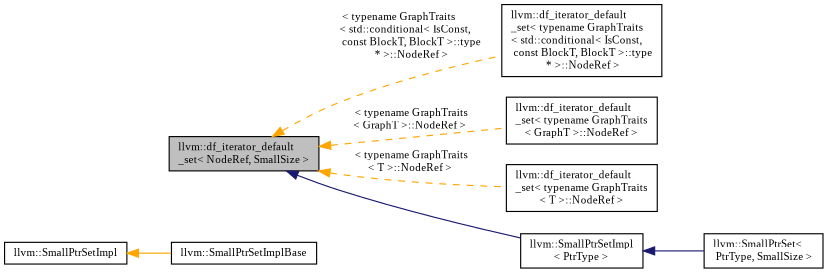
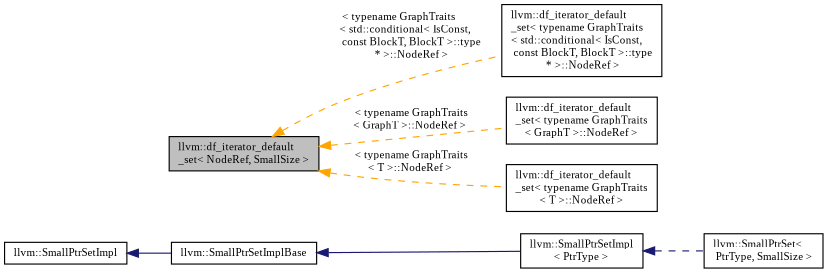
edge "llvm::SmallPtrSetImpl < PtrType >" -> "llvm::df_iterator_default _set< NodeRef, SmallSize >": now "llvm::SmallPtrSetImpl < PtrType >" -> "llvm::SmallPtrSetImplBase"
edge "llvm::SmallPtrSet< PtrType, SmallSize >" -> "llvm::SmallPtrSetImpl < PtrType >": style solid -> dashed
edge "llvm::SmallPtrSetImplBase" -> "llvm::SmallPtrSetImpl": color orange -> midnightblue
